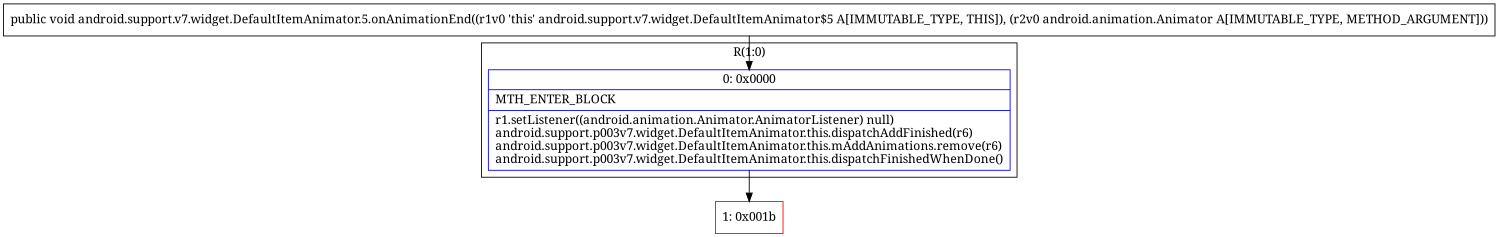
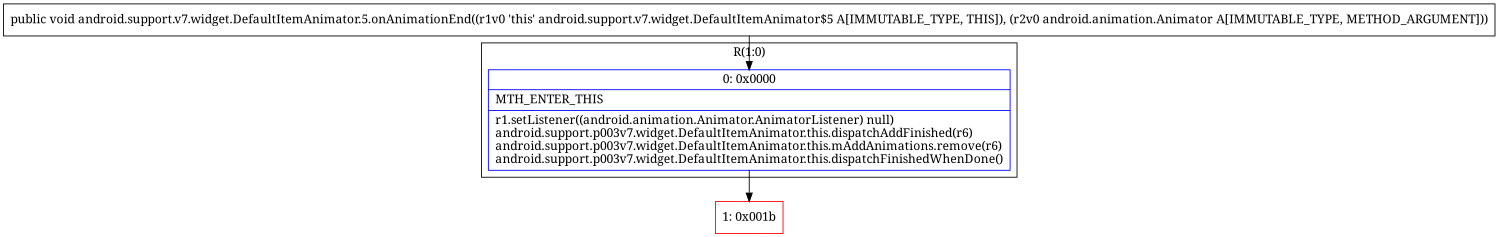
node "0: 0x0000": text "MTH_ENTER_BLOCK" -> "MTH_ENTER_THIS"
